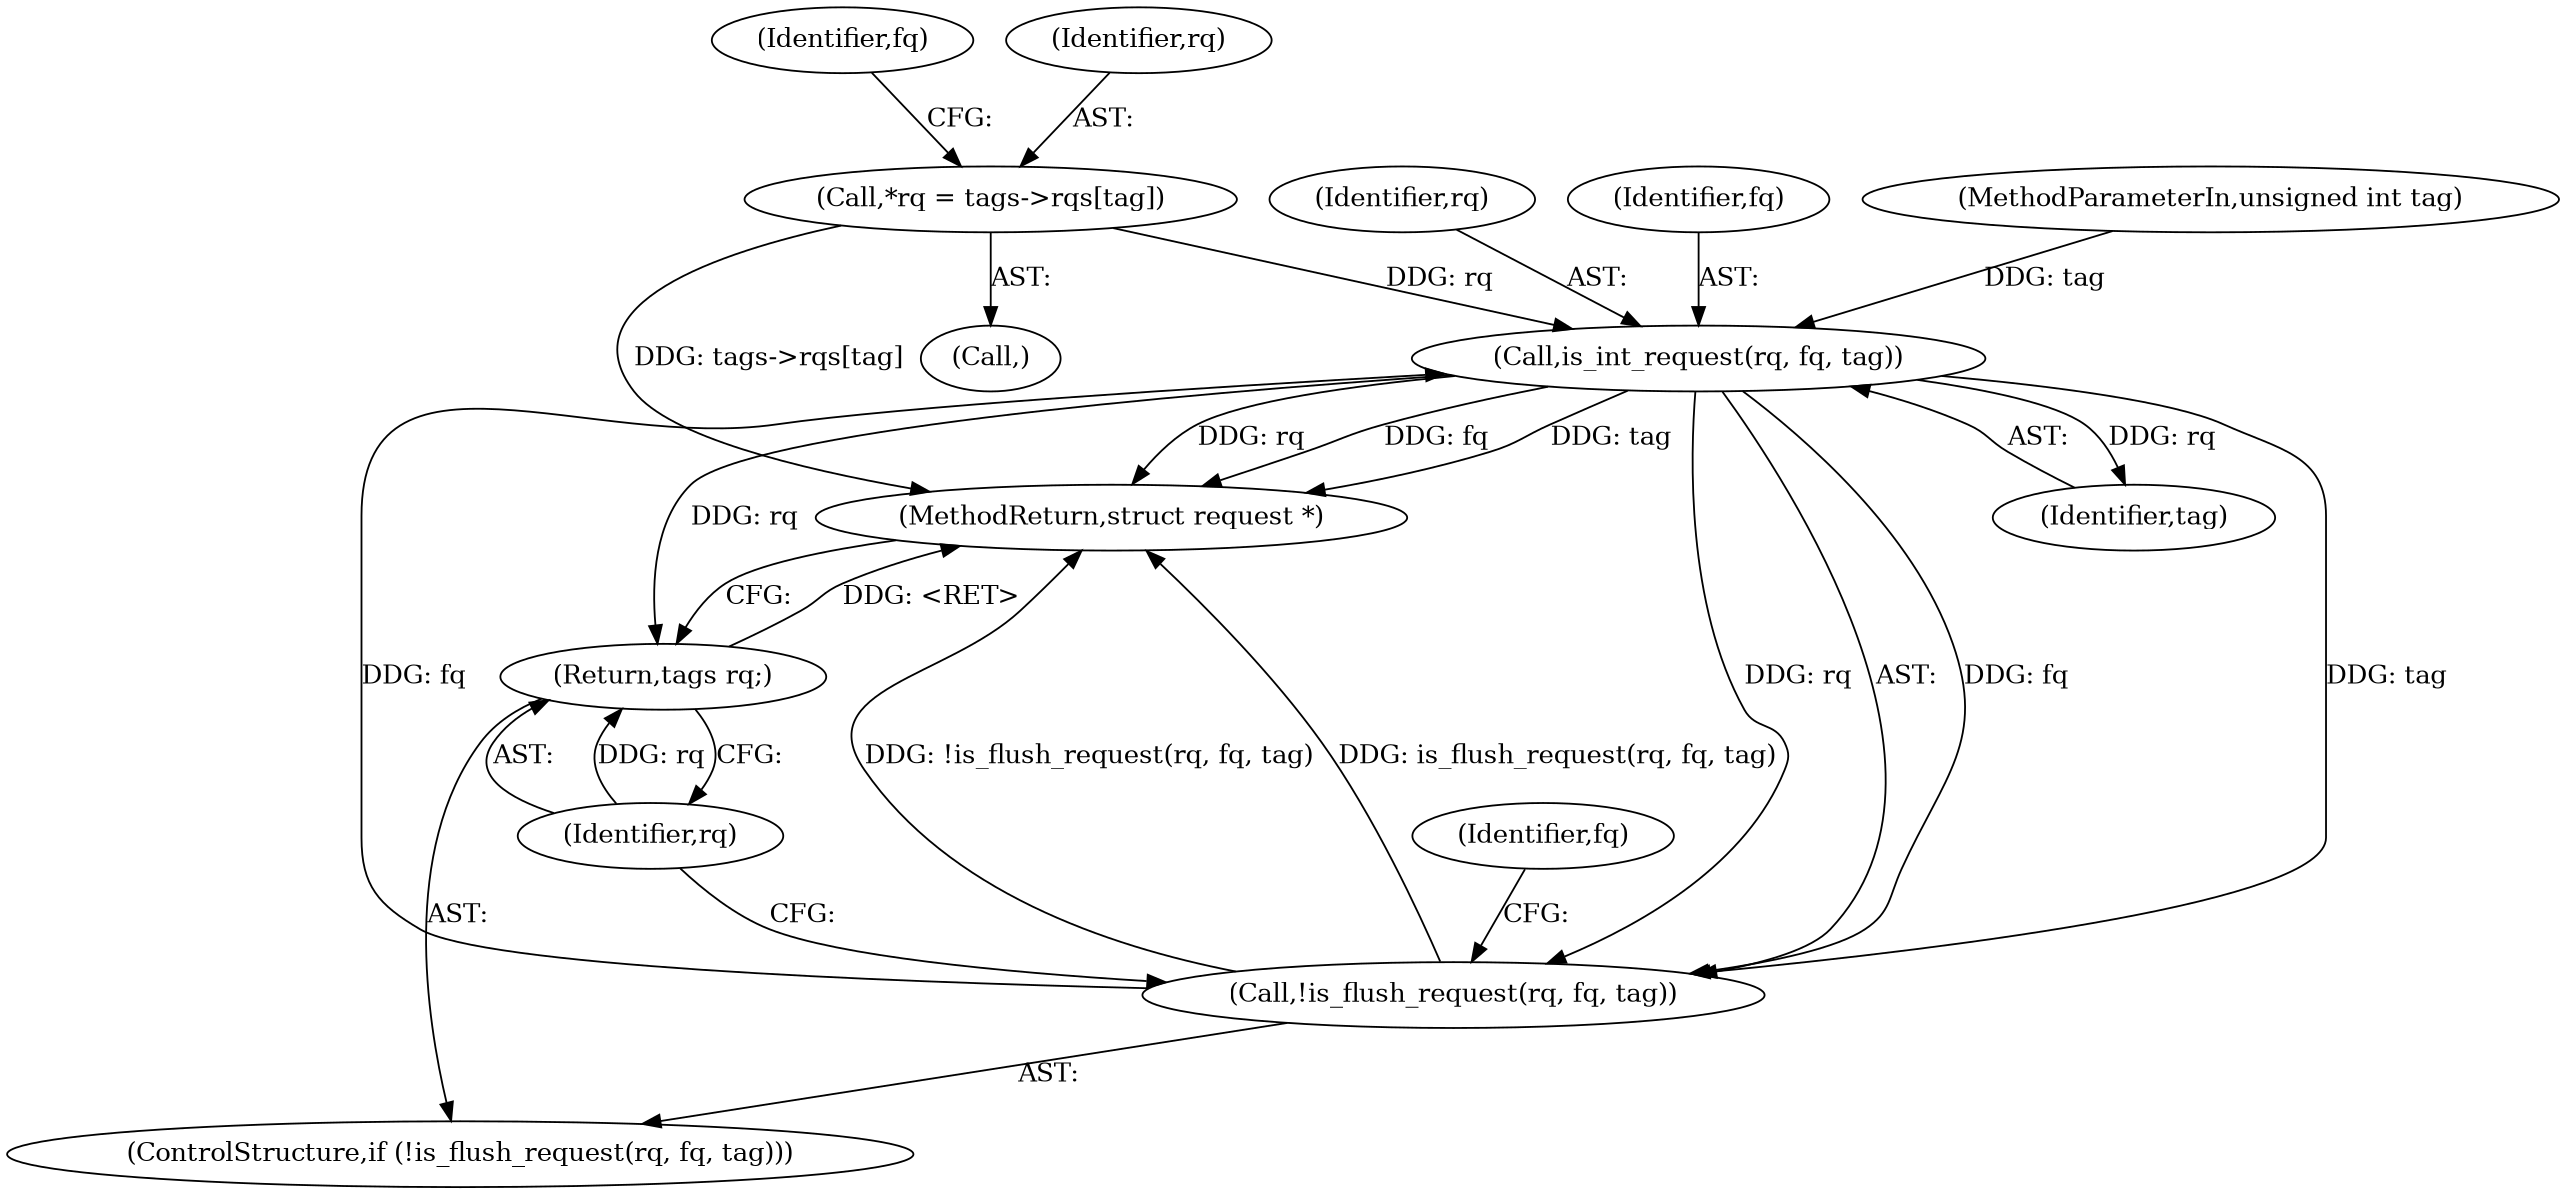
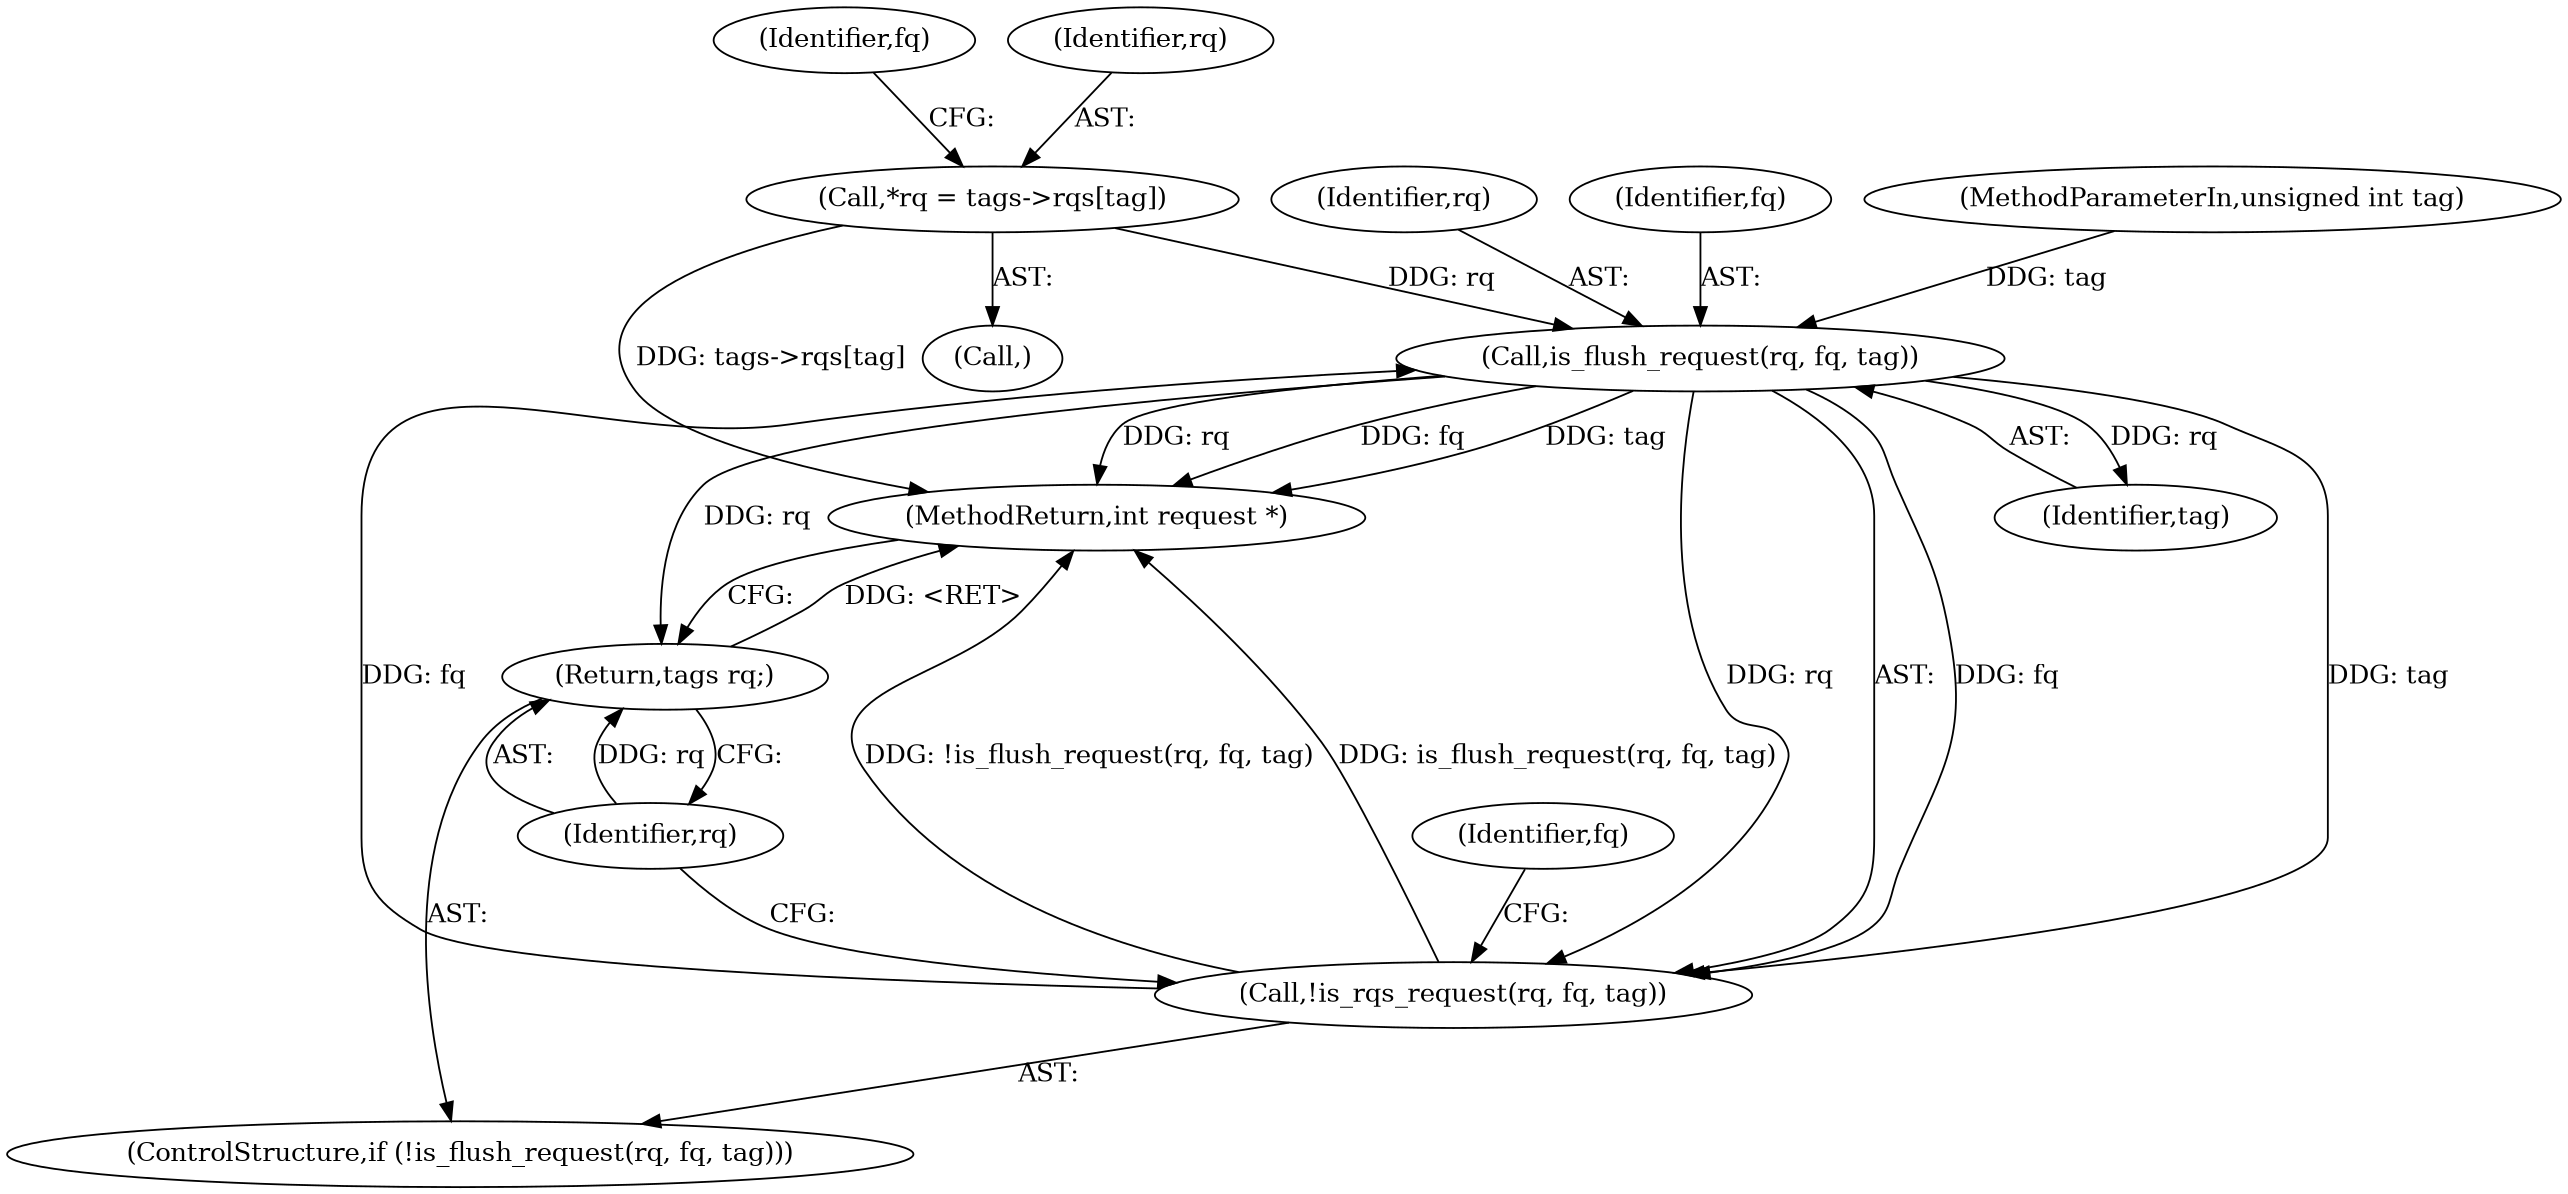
node "(Call,is_int_request(rq, fq, tag))": label "(Call,is_int_request(rq, fq, tag))" -> "(Call,is_flush_request(rq, fq, tag))"
node "(MethodReturn,struct request *)": label "(MethodReturn,struct request *)" -> "(MethodReturn,int request *)"
node "(Call,!is_flush_request(rq, fq, tag))": label "(Call,!is_flush_request(rq, fq, tag))" -> "(Call,!is_rqs_request(rq, fq, tag))"
